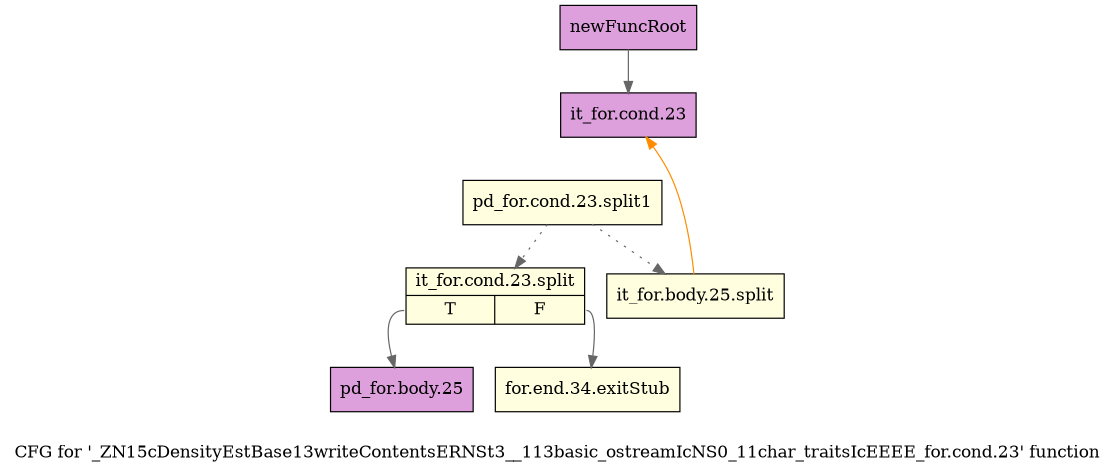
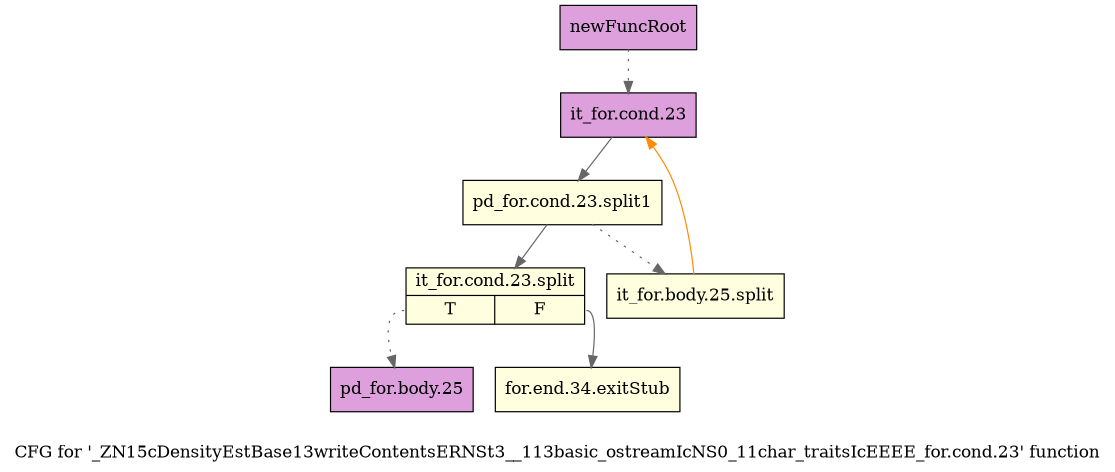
edge "newFuncRoot" -> "it_for.cond.23": style solid -> dotted
edge "it_for.cond.23" -> "pd_for.cond.23.split1": added
edge "pd_for.cond.23.split1" -> "it_for.cond.23.split": style dotted -> solid
edge "it_for.cond.23.split" -> "pd_for.body.25": style solid -> dotted
